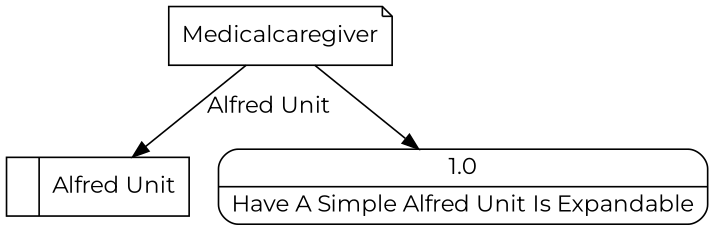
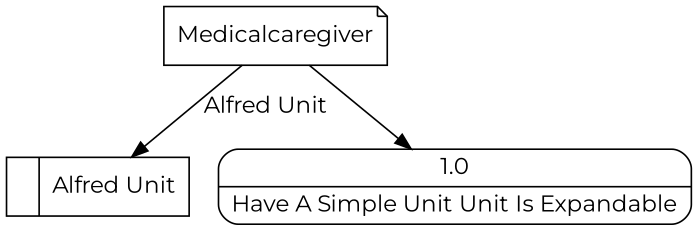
node "1.0": text "Have A Simple Alfred Unit Is Expandable" -> "Have A Simple Unit Unit Is Expandable"
